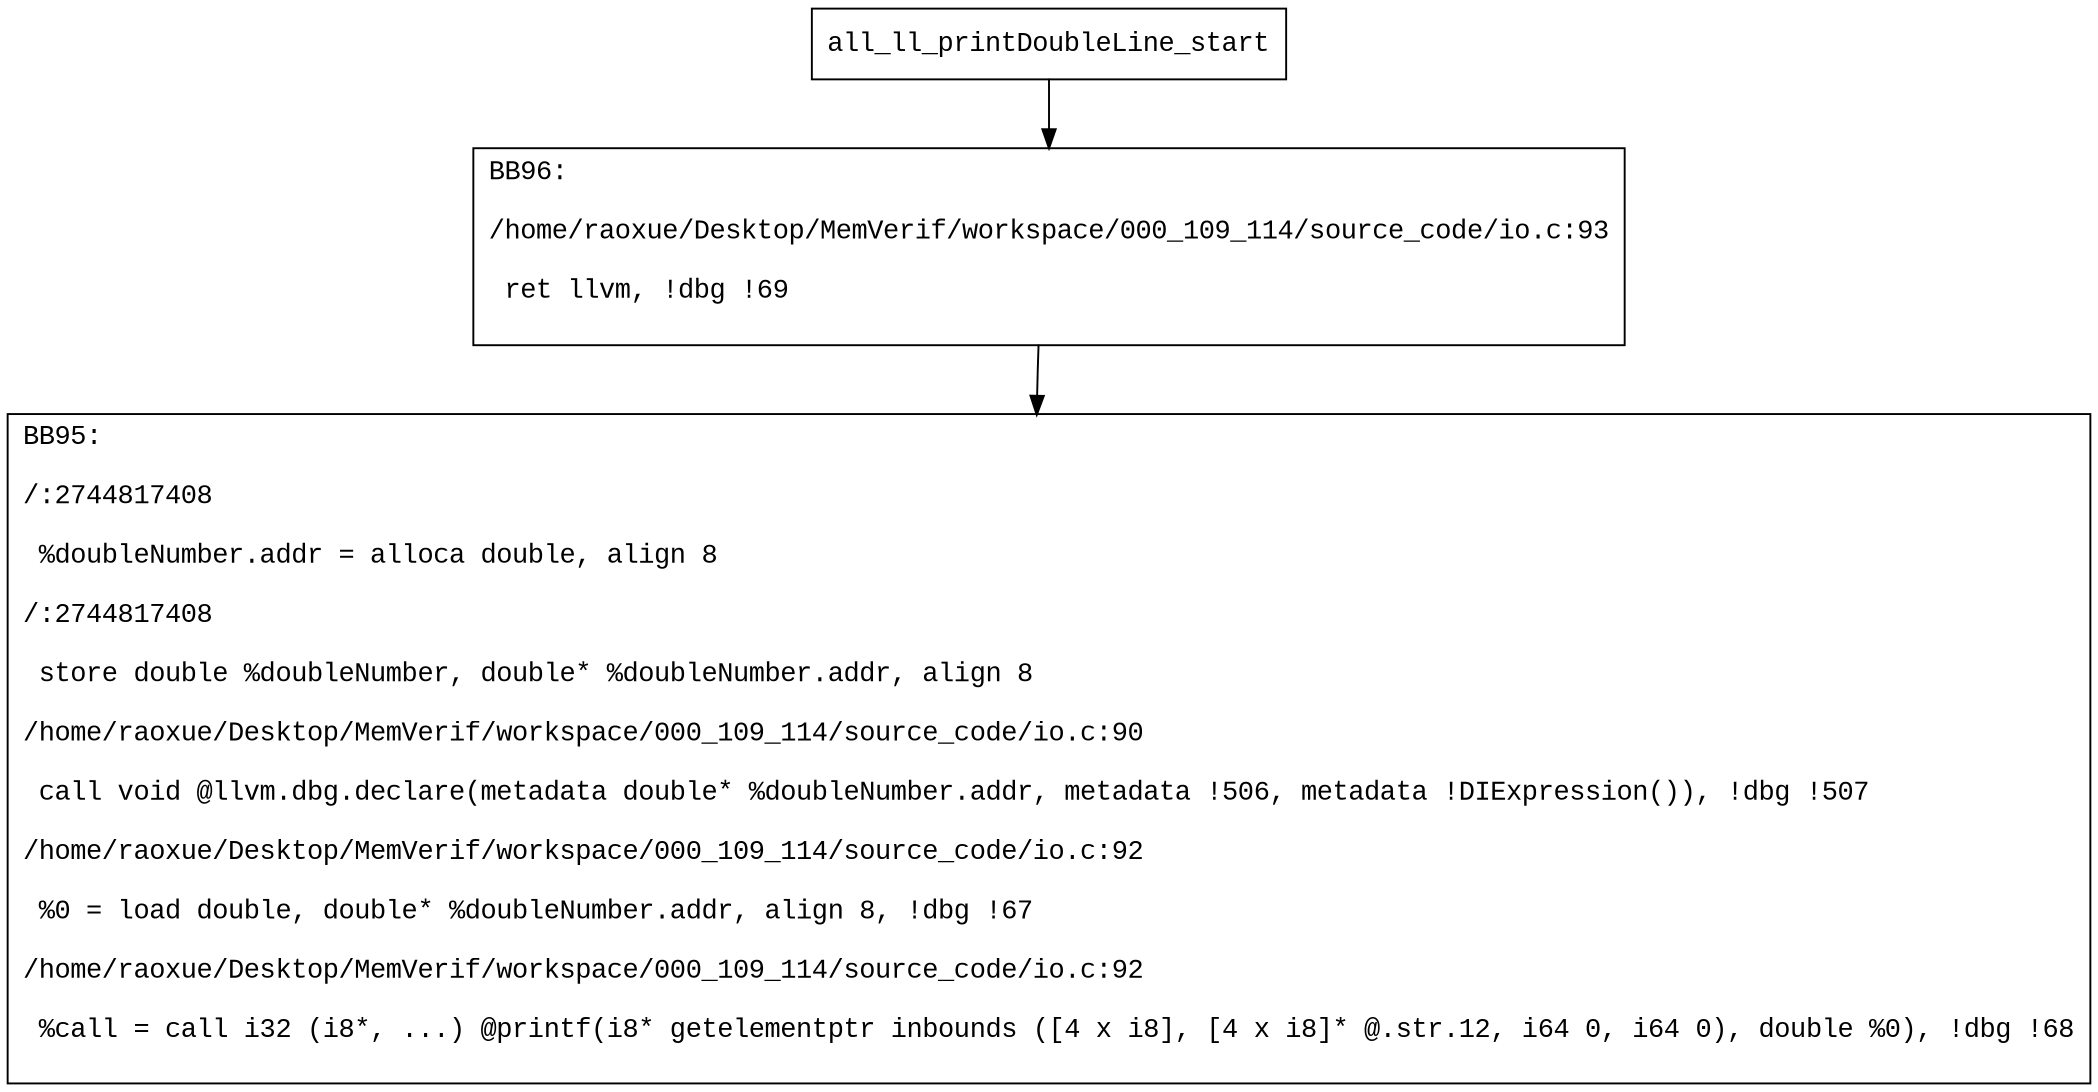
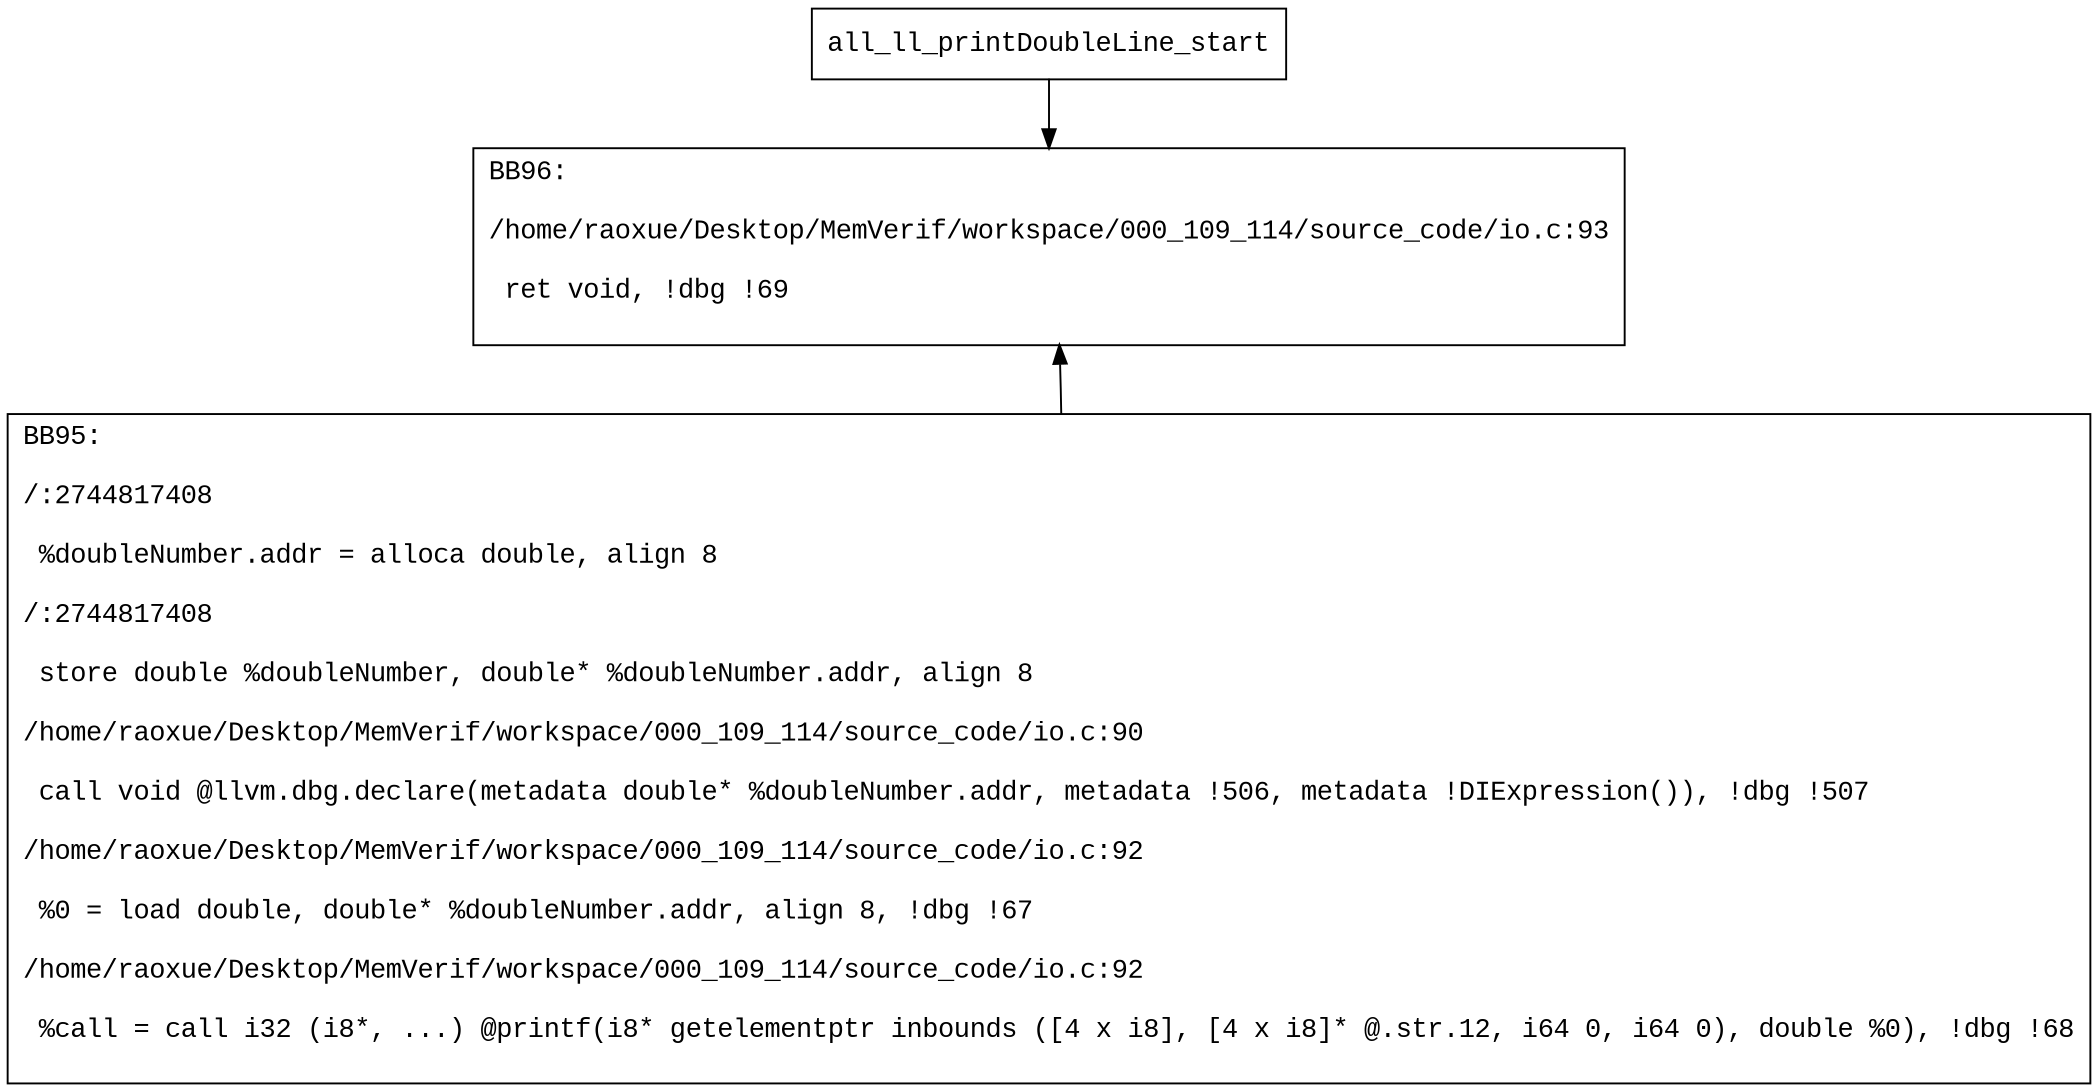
node "BB96:": text "ret llvm, !dbg !69" -> "ret void, !dbg !69"
edge "BB96:" -> "BB95:": reversed
